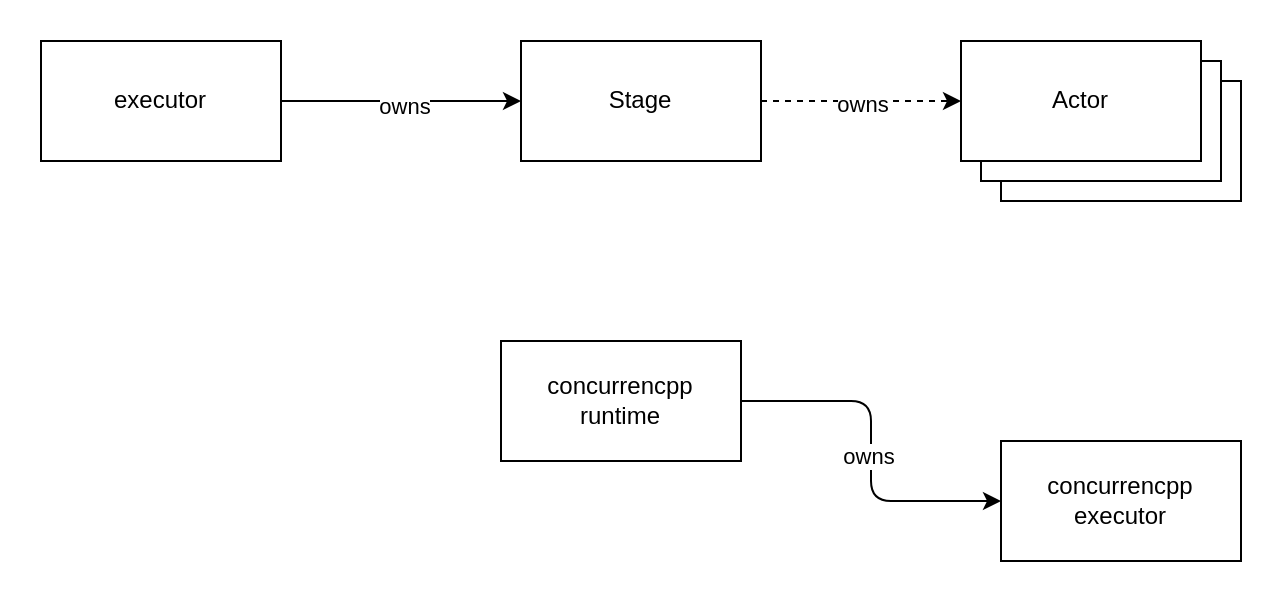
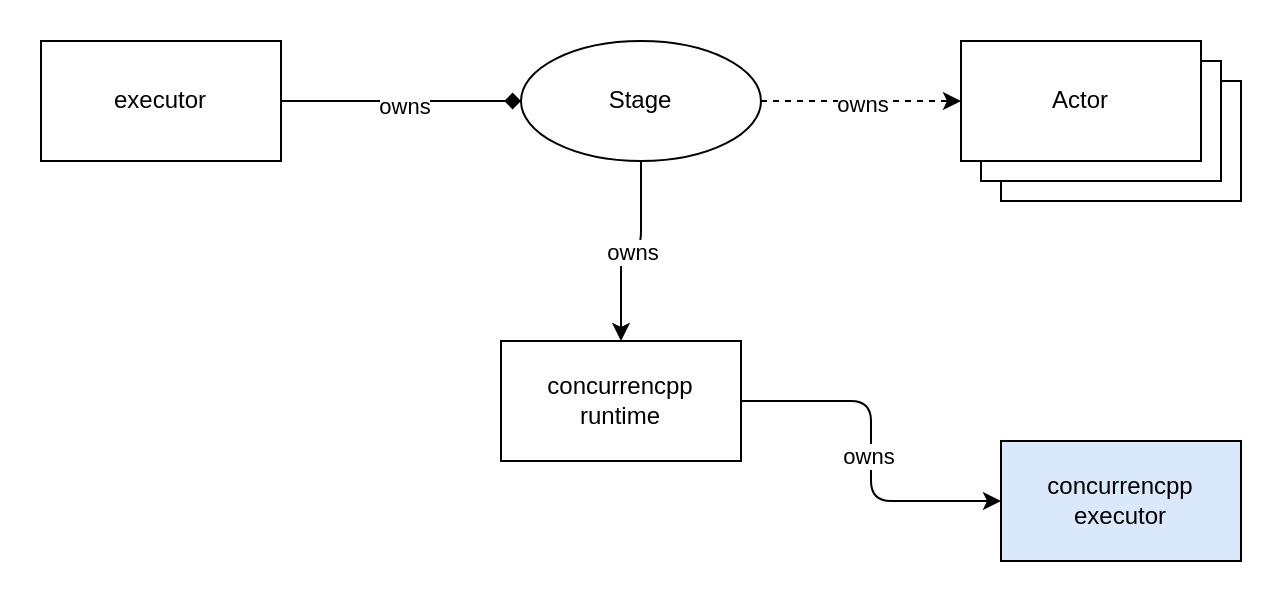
edge "executor" -> "Stage": arrowhead classic -> diamond
node "Stage": shape rectangle -> ellipse
edge "Stage" -> "concurrencpp runtime": added, label "owns"
node "concurrencpp executor": fillcolor #ffffff -> #dae8fc
